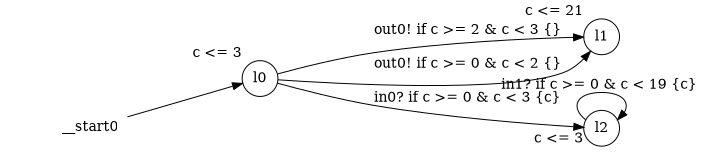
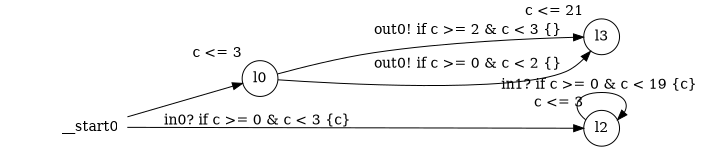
node "l1 c <= 21": label "l1 c <= 21" -> "l3 c <= 21"
edge "l0 c <= 3" -> "l2 c <= 3": now "__start0" -> "l2 c <= 3"
